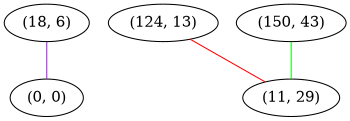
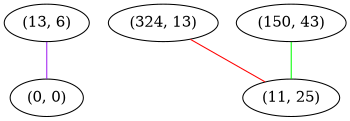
node "(18, 6)": label "(18, 6)" -> "(13, 6)"
node "(124, 13)": label "(124, 13)" -> "(324, 13)"
node "(11, 29)": label "(11, 29)" -> "(11, 25)"
